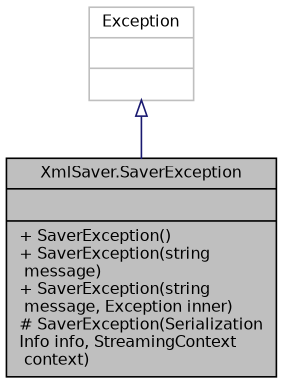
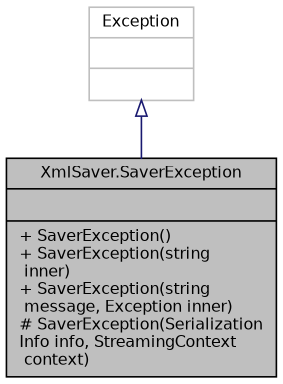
node "XmlSaver.SaverException": text "message)" -> "inner)"
